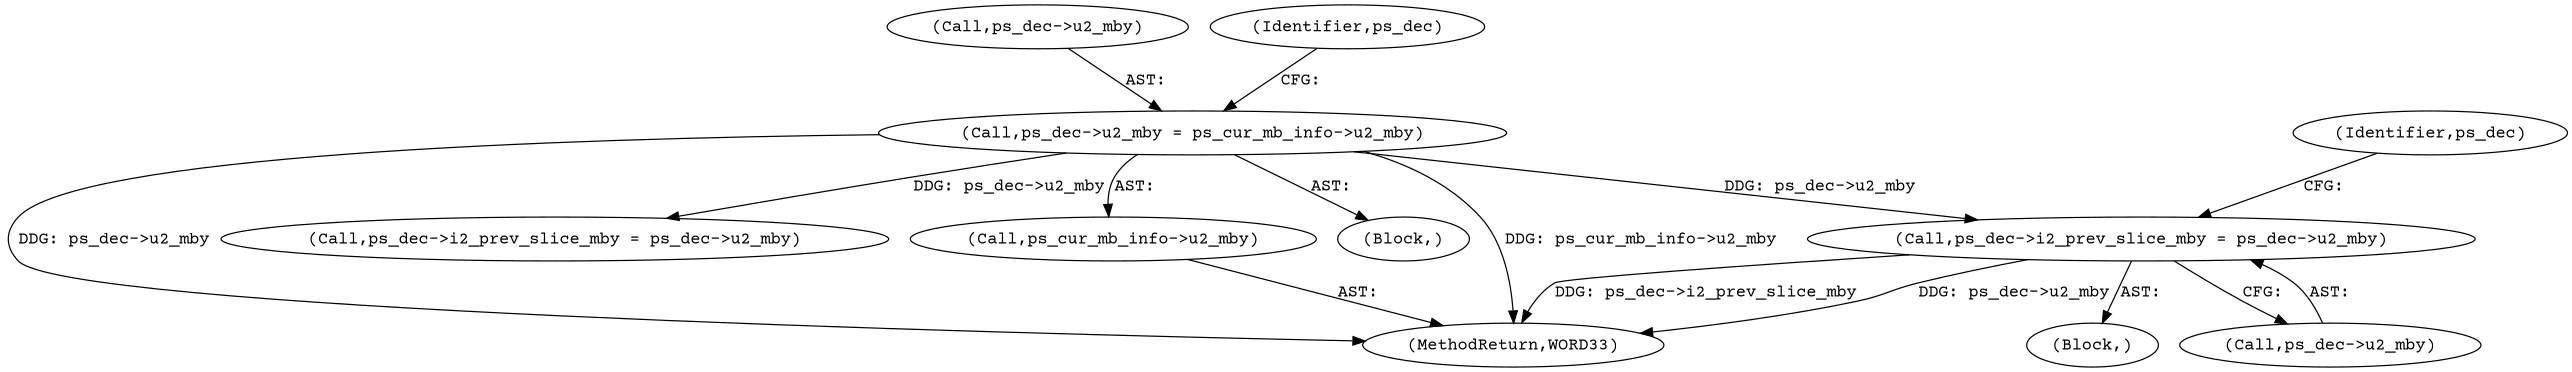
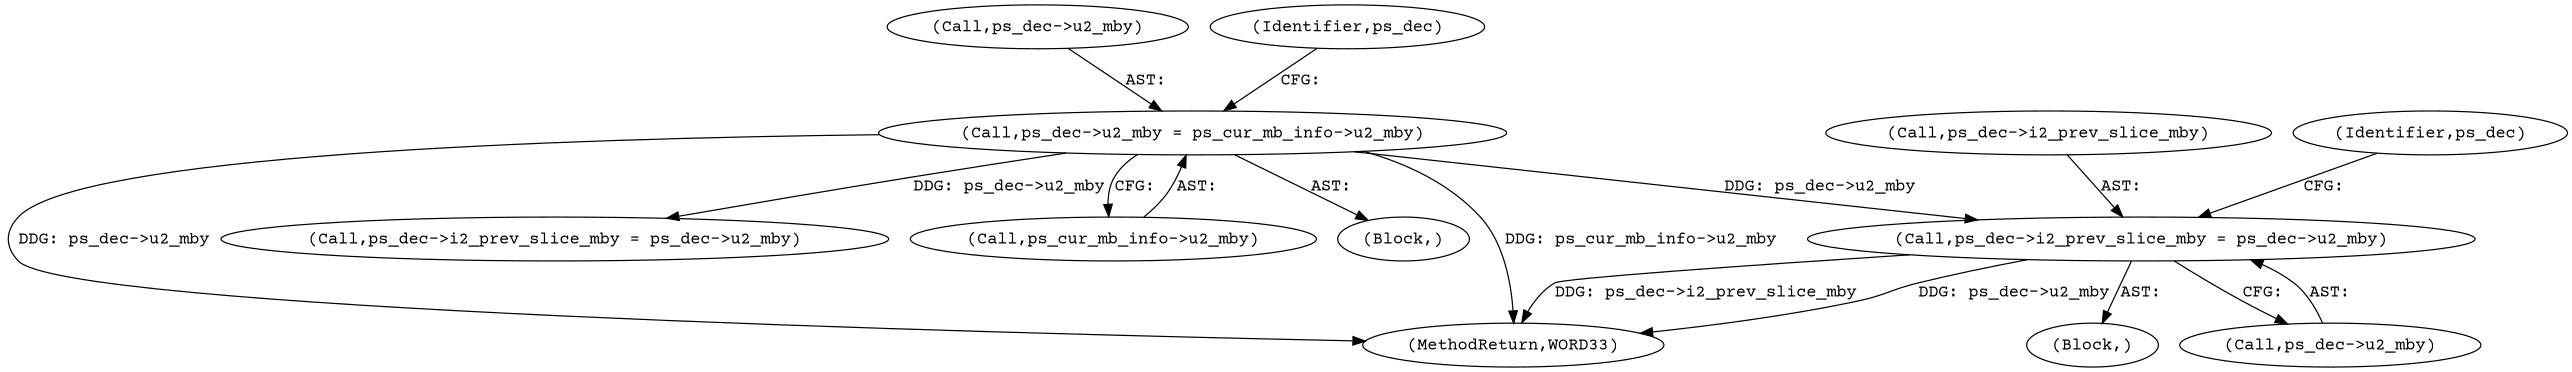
node "(Call,ps_dec->i2_prev_slice_mby)": added
edge "(Call,ps_dec->u2_mby = ps_cur_mb_info->u2_mby)" -> "(Call,ps_cur_mb_info->u2_mby)": label "AST: " -> "CFG: "
edge "(Call,ps_cur_mb_info->u2_mby)" -> "(MethodReturn,WORD33)": now "(Call,ps_cur_mb_info->u2_mby)" -> "(Call,ps_dec->u2_mby = ps_cur_mb_info->u2_mby)"
